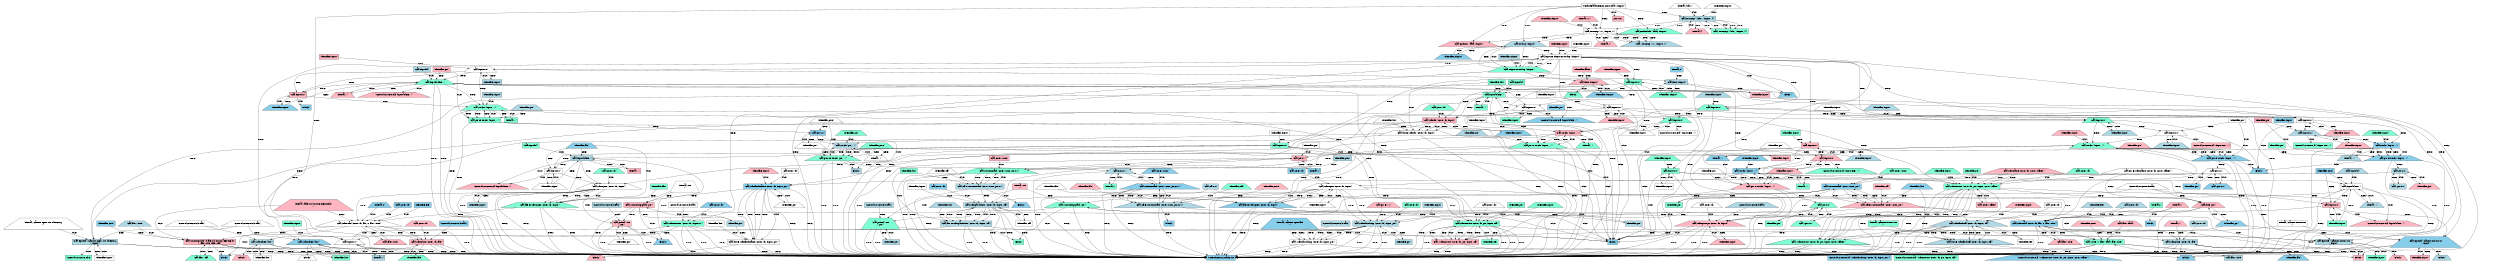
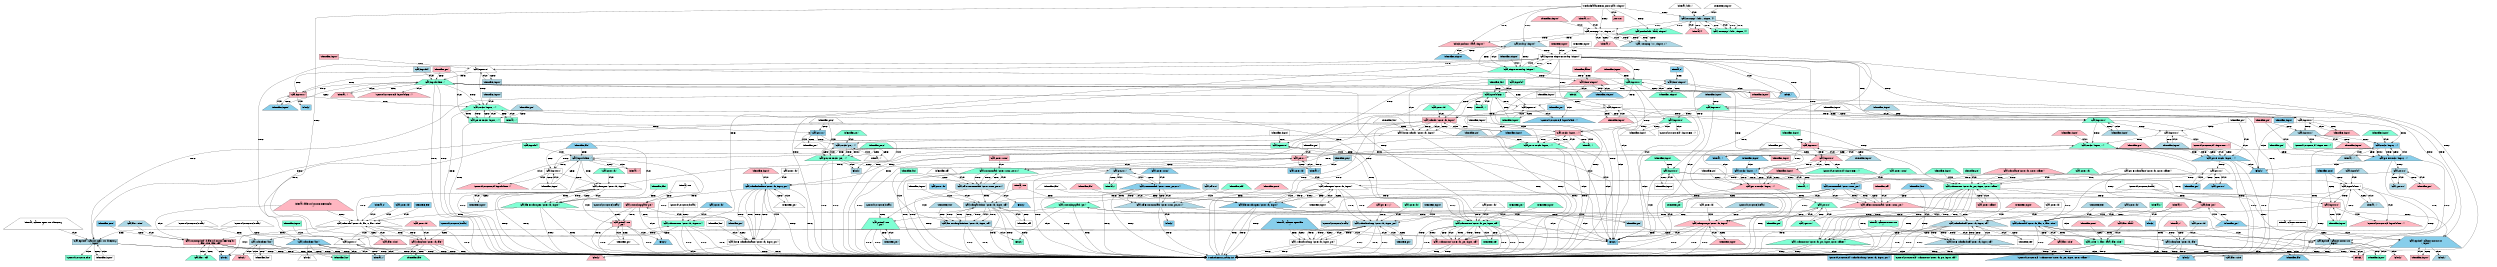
node "(Call,cmd_mv (data, _input))": label "(Call,cmd_mv (data, _input))" -> "(Block,cmd_mv (data, _input))"
